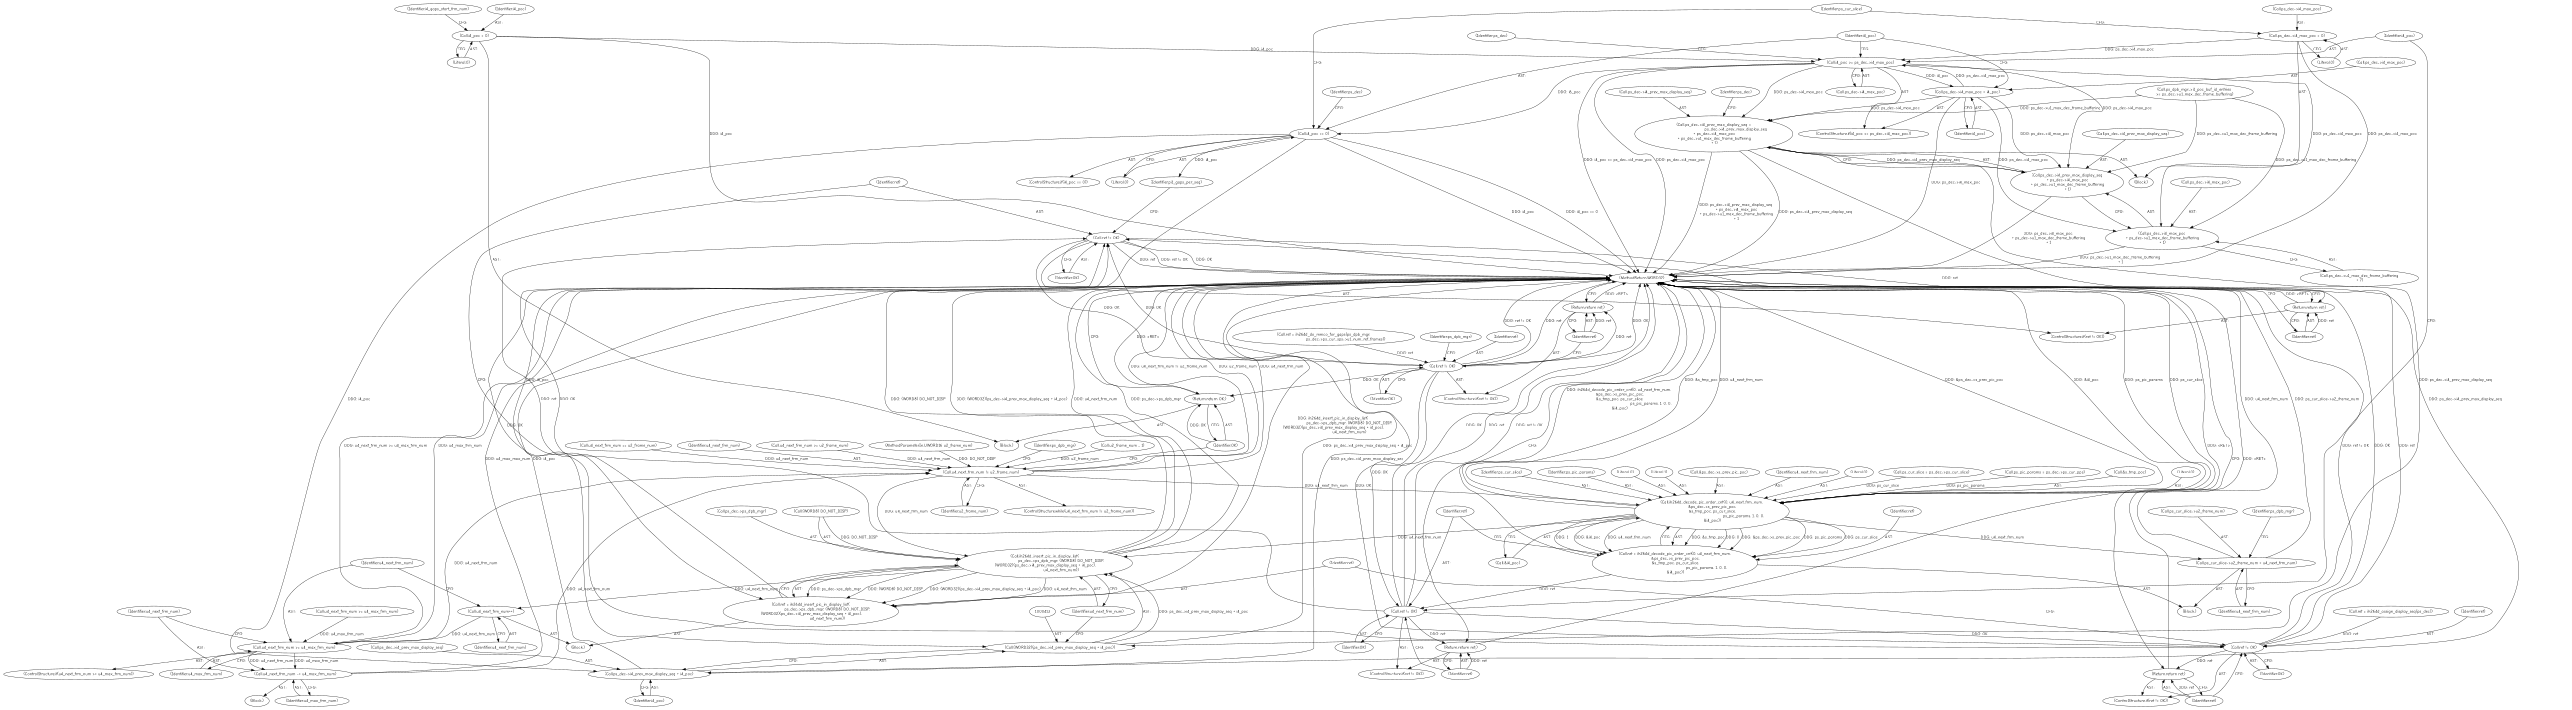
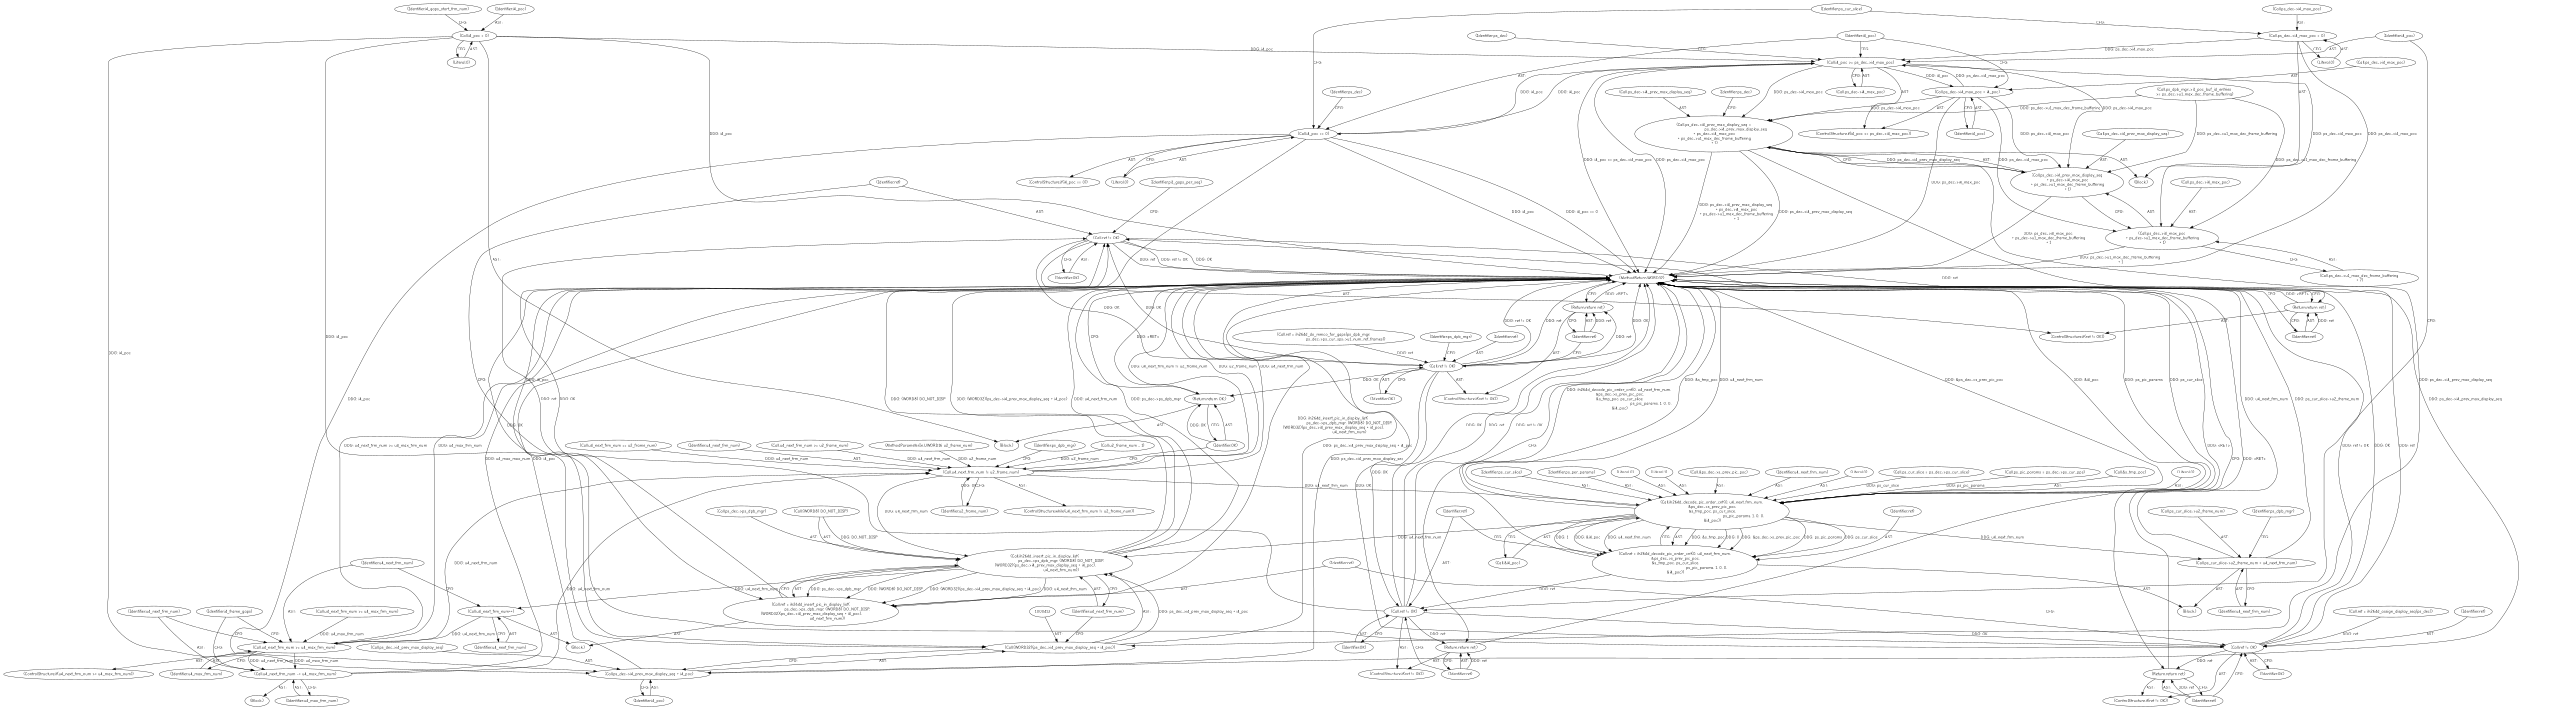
edge "(Call,i4_poc >= ps_dec->i4_max_poc)" -> "(Call,i4_poc == 0)": label "DDG: i6_poc" -> "DDG: i4_poc"
edge "(Call,i4_poc == 0)" -> "(Identifier,pi1_gaps_per_seq)": now "(Call,i4_poc == 0)" -> "(Call,i4_poc >= ps_dec->i4_max_poc)"
edge "(Call,i4_poc = 0)" -> "(Call,ps_dec->i4_prev_max_display_seq + i4_poc)": added, label "DDG: i4_poc"
edge "(Call,i4_poc = 0)" -> "(Call,(WORD32)(ps_dec->i4_prev_max_display_seq + i4_poc))": added, label "DDG: i4_poc"
edge "(MethodParameterIn,UWORD16 u2_frame_num)" -> "(Call,u4_next_frm_num != u2_frame_num)": label "DDG: DO_NOT_DISP" -> "DDG: u2_frame_num"
node "(Identifier,ps_pic_params)": label "(Identifier,ps_pic_params)" -> "(Identifier,ps_per_params)"
edge "(Identifier,u2_frame_num)" -> "(Call,u4_next_frm_num != u2_frame_num)": label "AST: " -> "DDG: OK"
node "(Identifier,i4_frame_gaps)": added
